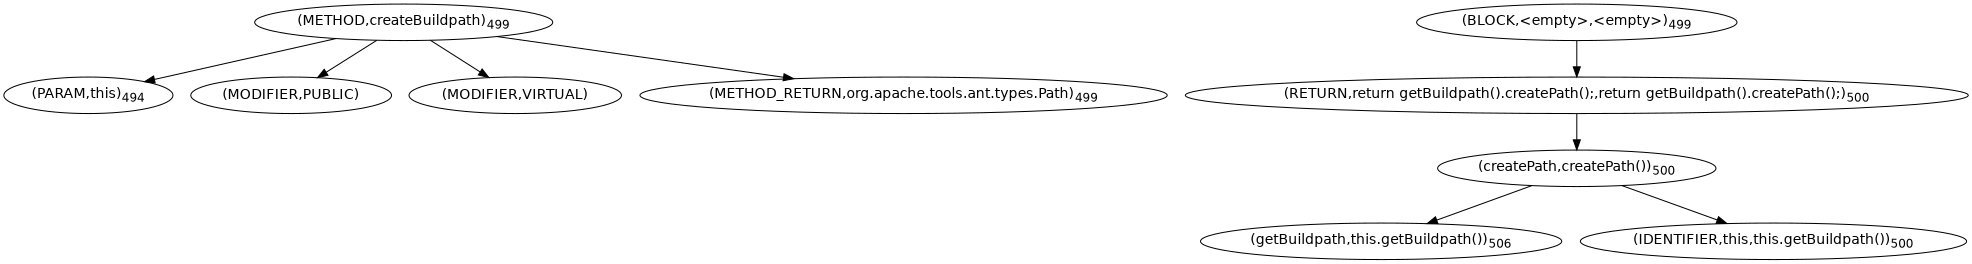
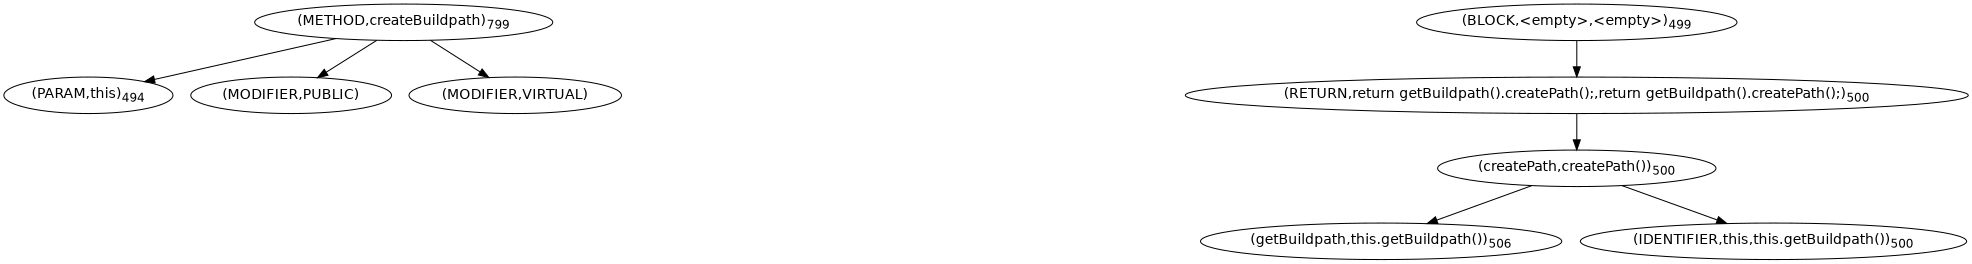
node "(METHOD,createBuildpath)": text "499" -> "799"
node "(METHOD_RETURN,org.apache.tools.ant.types.Path)": removed
